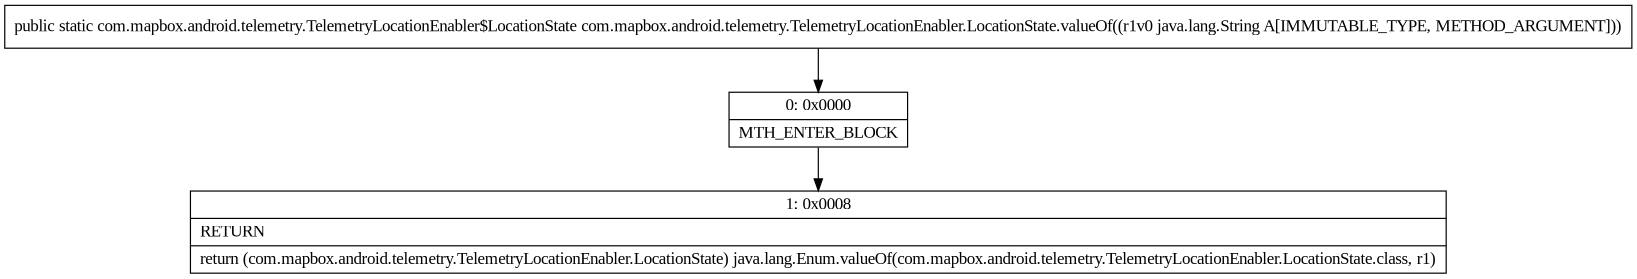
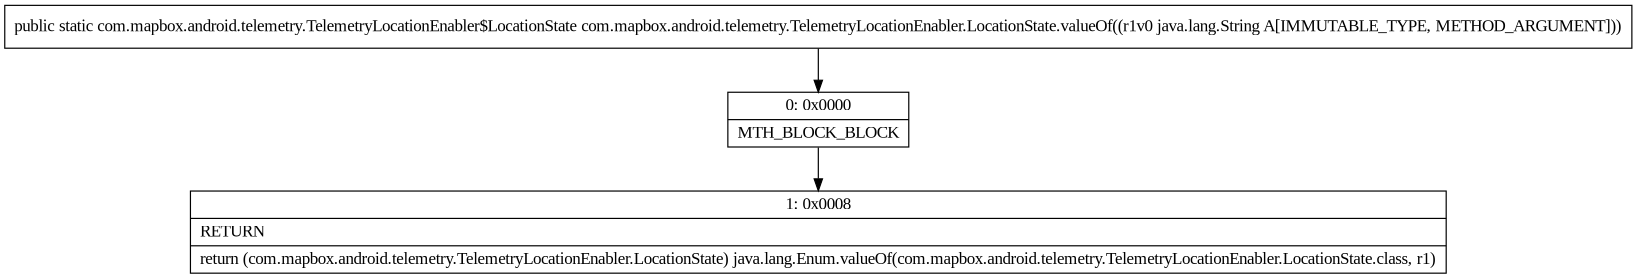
node "0: 0x0000": text "MTH_ENTER_BLOCK" -> "MTH_BLOCK_BLOCK"
